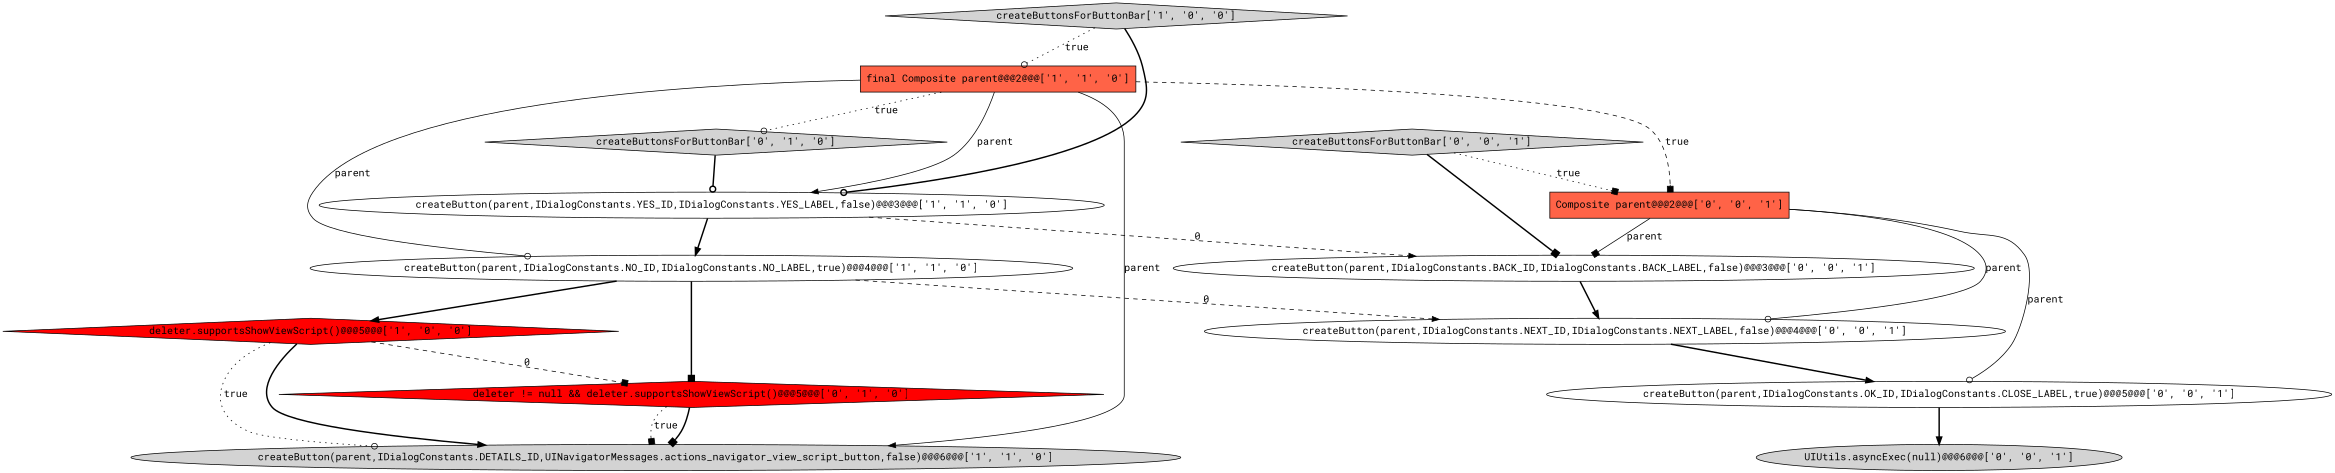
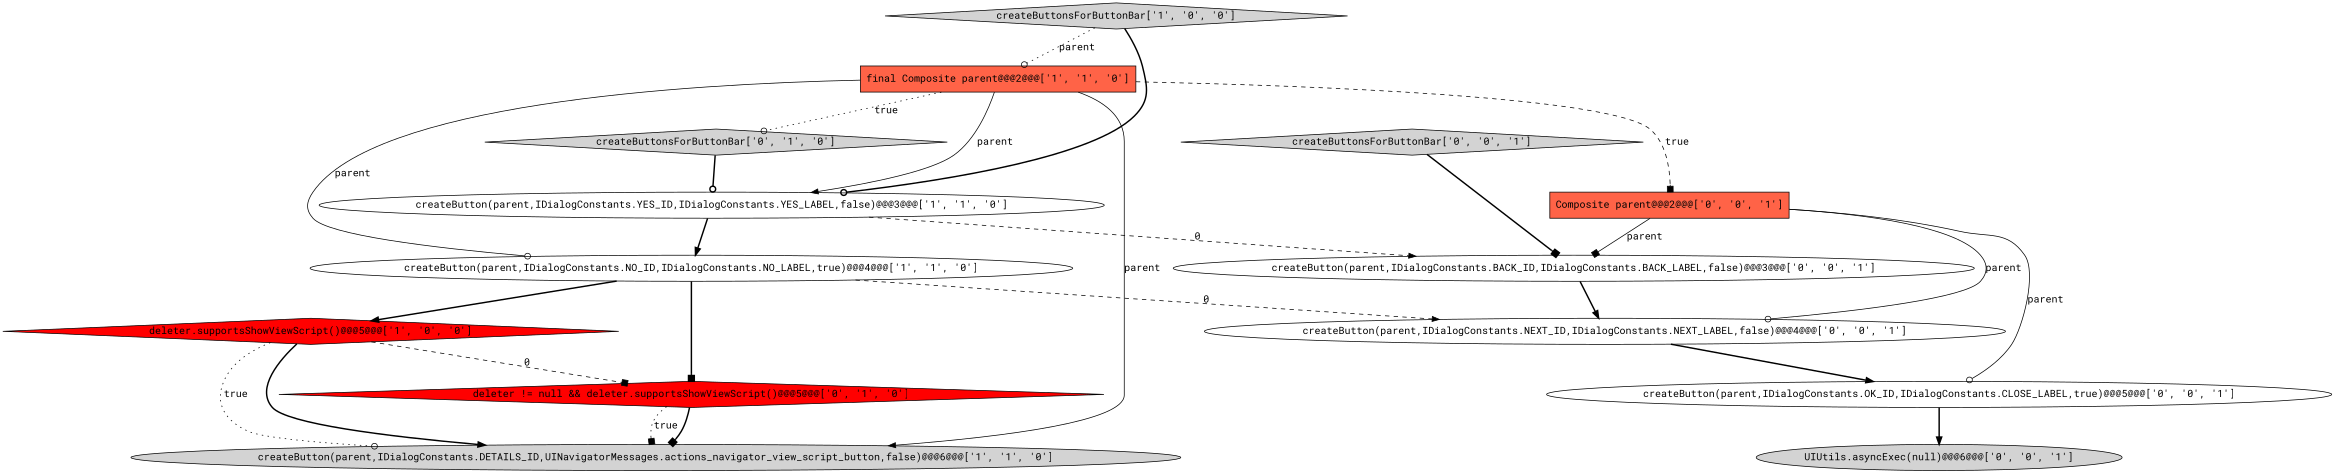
edge "createButtonsForButtonBar['1', '0', '0']" -> "final Composite parent@@@2@@@['1', '1', '0']": label "true" -> "parent"
edge "createButtonsForButtonBar['0', '0', '1']" -> "Composite parent@@@2@@@['0', '0', '1']": removed, label "true"
